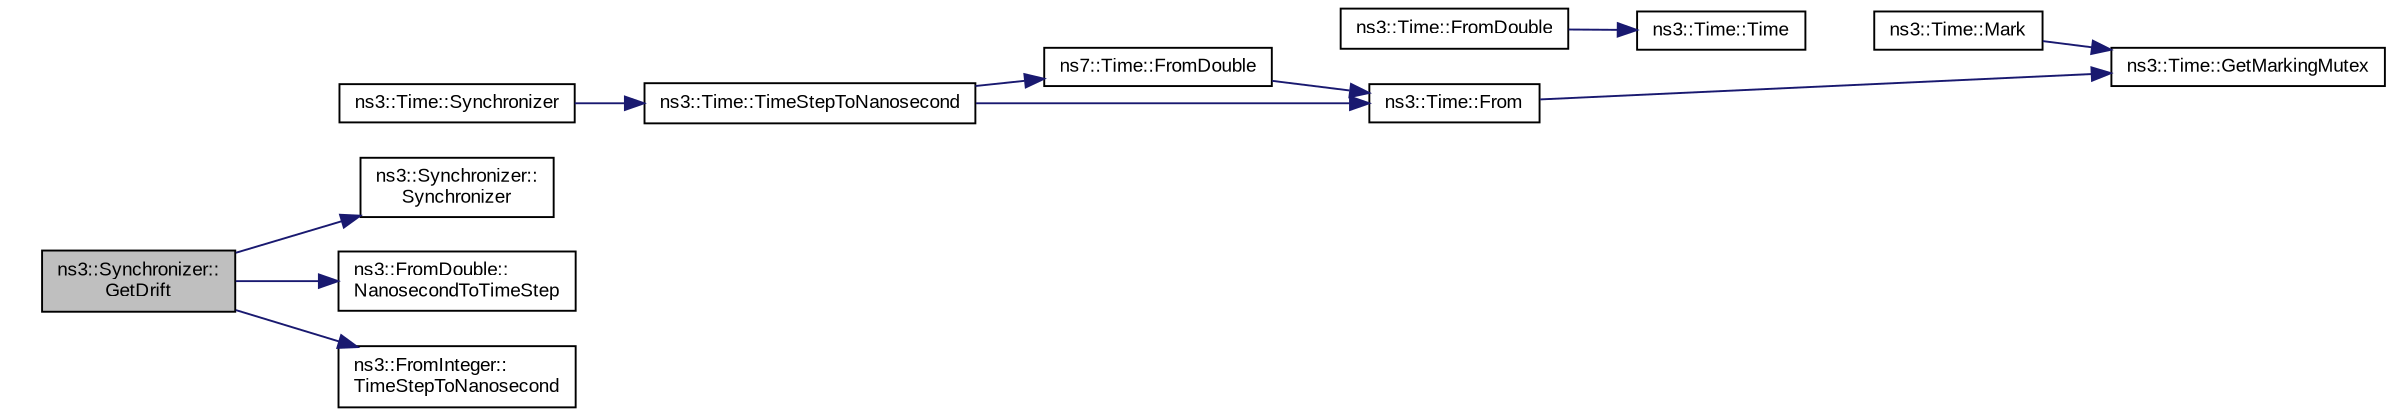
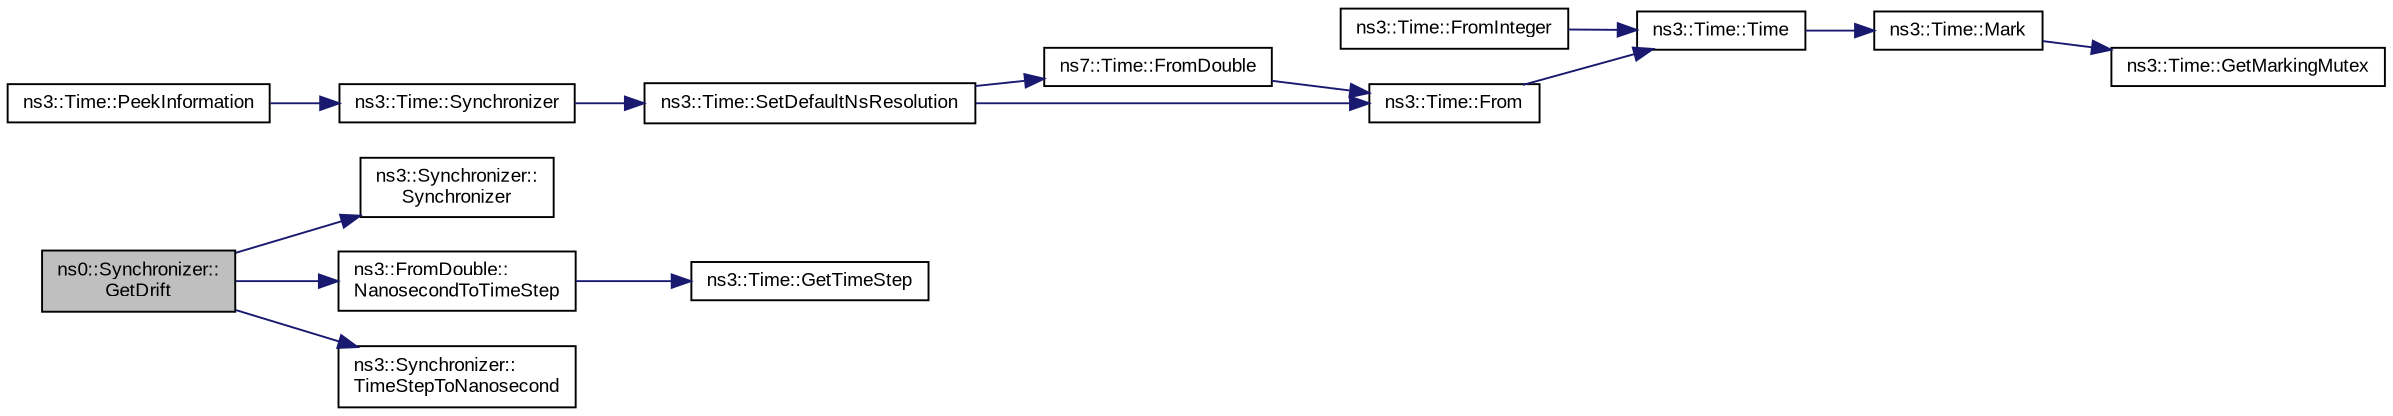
node "ns3::Time::FromDouble": label "ns3::Time::FromDouble" -> "ns3::Time::FromInteger"
edge "ns3::Time::Time" -> "ns3::Time::Mark": added
edge "ns3::Time::From" -> "ns3::Time::GetMarkingMutex": now "ns3::Time::From" -> "ns3::Time::Time"
node "ns3::Time::PeekInformation": added
node "ns3::Time::TimeStepToNanosecond": label "ns3::Time::TimeStepToNanosecond" -> "ns3::Time::SetDefaultNsResolution"
node "ns3::Synchronizer:: GetDrift": label "ns3::Synchronizer:: GetDrift" -> "ns0::Synchronizer:: GetDrift"
node "ns3::Time::GetTimeStep": added
node "ns3::FromInteger:: TimeStepToNanosecond": label "ns3::FromInteger:: TimeStepToNanosecond" -> "ns3::Synchronizer:: TimeStepToNanosecond"
